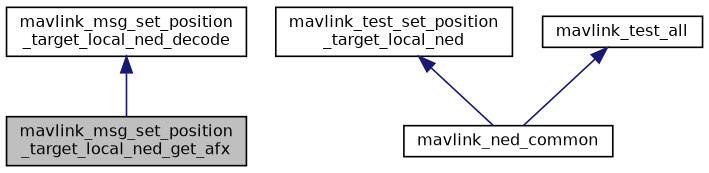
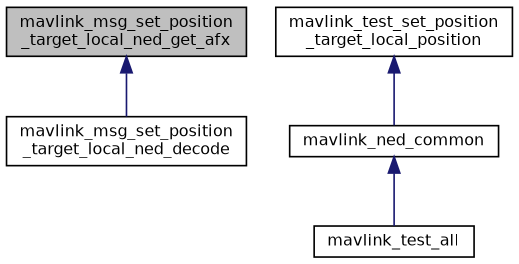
node "mavlink_test_set_position _target_local_ned": label "mavlink_test_set_position _target_local_ned" -> "mavlink_test_set_position _target_local_position"
edge "mavlink_ned_common" -> "mavlink_test_all": reversed
edge "mavlink_msg_set_position _target_local_ned_get_afx" -> "mavlink_msg_set_position _target_local_ned_decode": reversed
